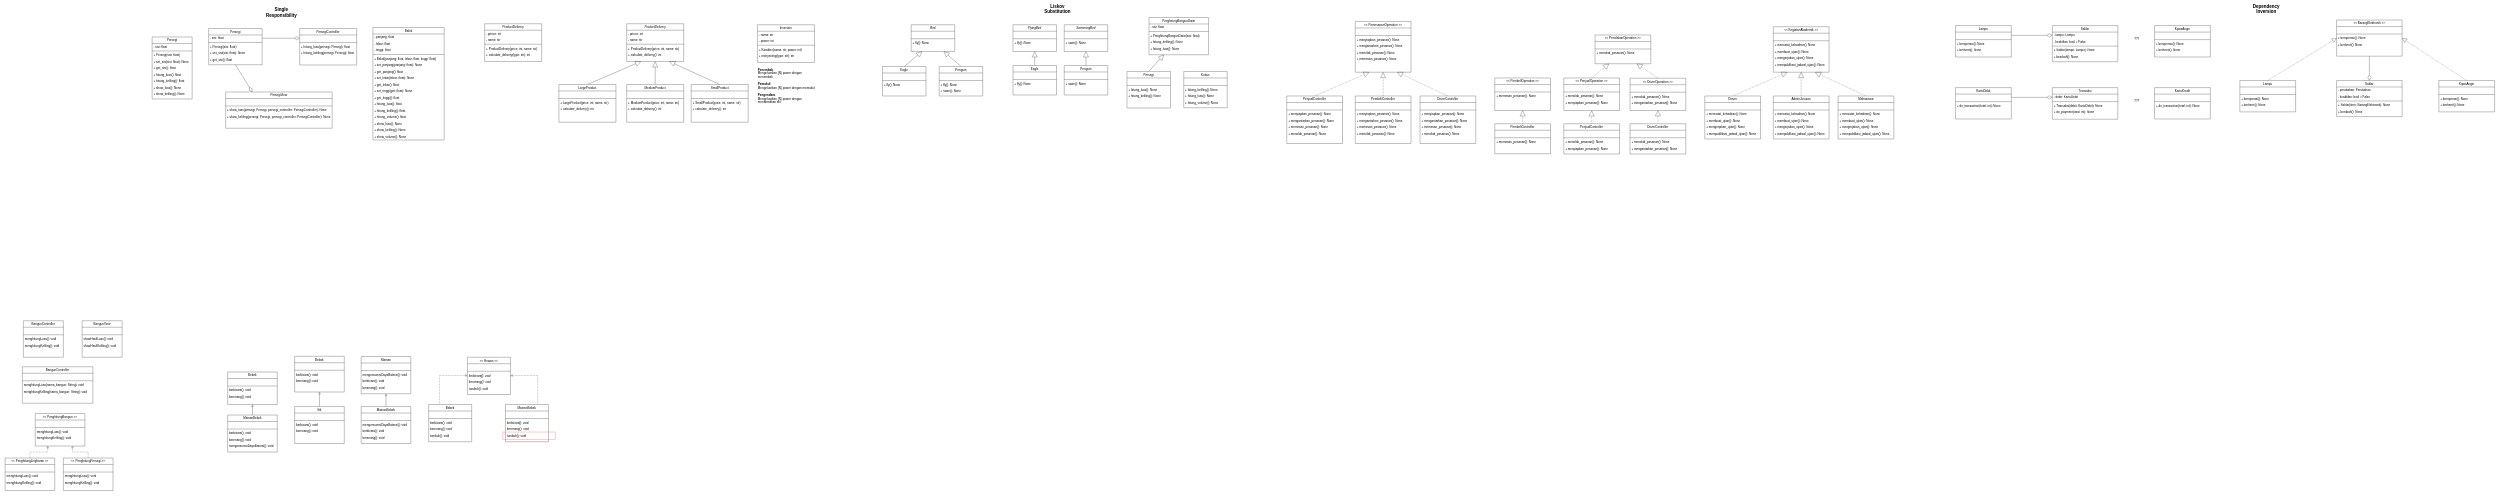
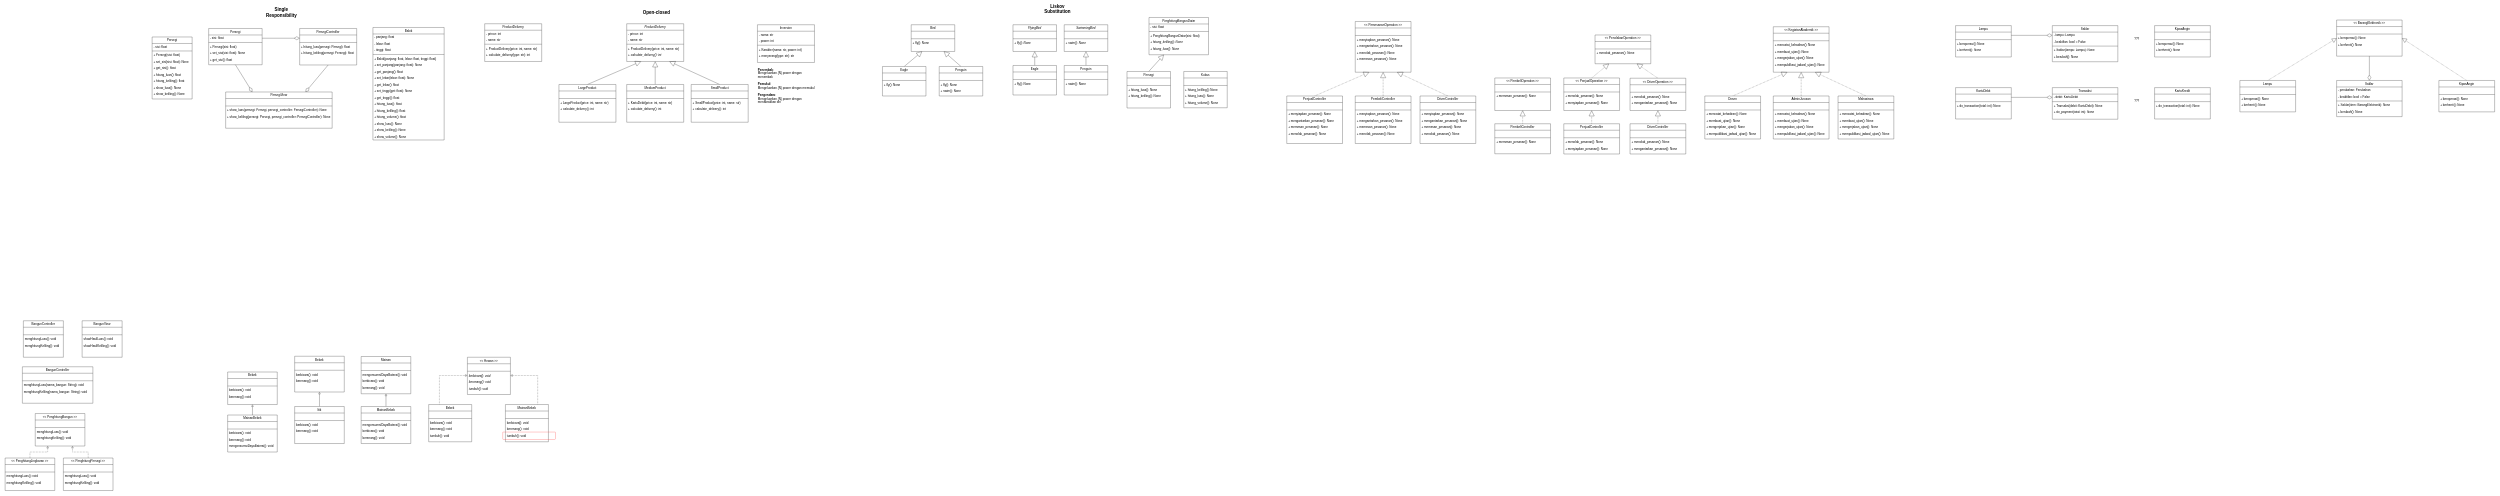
node "Dependency Inversion": removed
node "Open-closed": added
edge "PersegiController" -> "PersegiView": added
node "+ MediumProduct(price: int, name: str)": label "+ MediumProduct(price: int, name: str)" -> "+ KartuDebit(price: int, name: str)"
